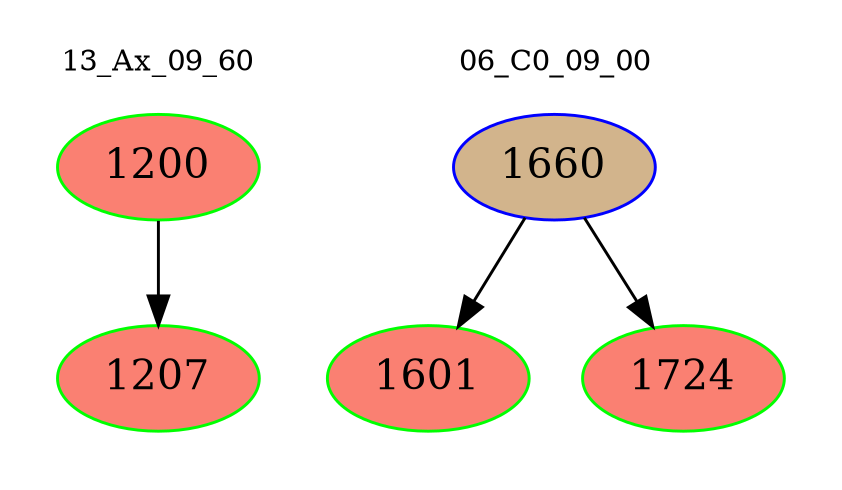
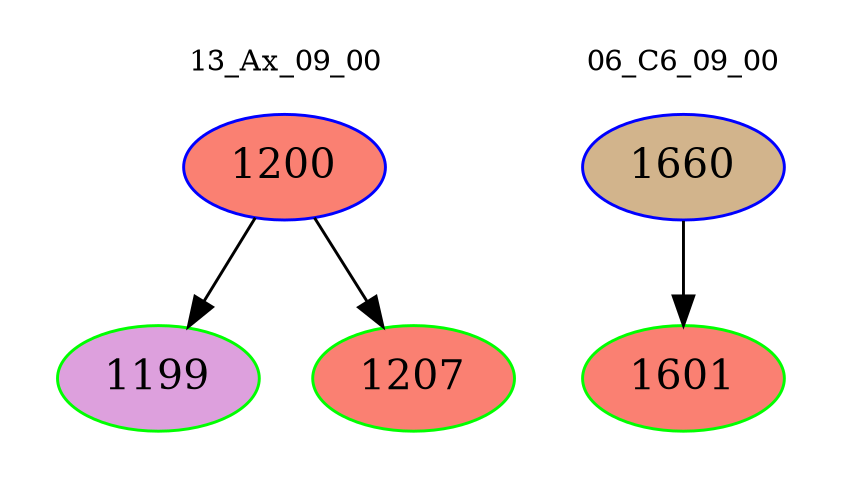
cluster "13_Ax_09_60": label "13_Ax_09_60" -> "13_Ax_09_00"
cluster "06_C0_09_00": label "06_C0_09_00" -> "06_C6_09_00"
node "1200": color green -> blue
node "1199": added
node "1724": removed
